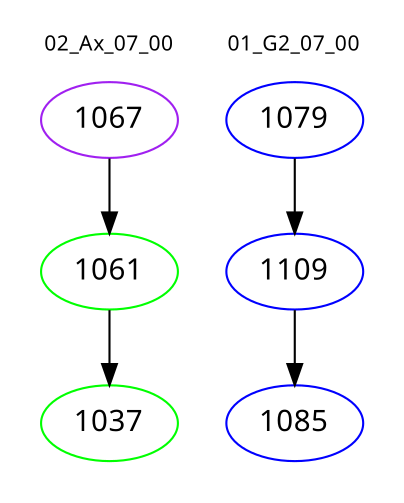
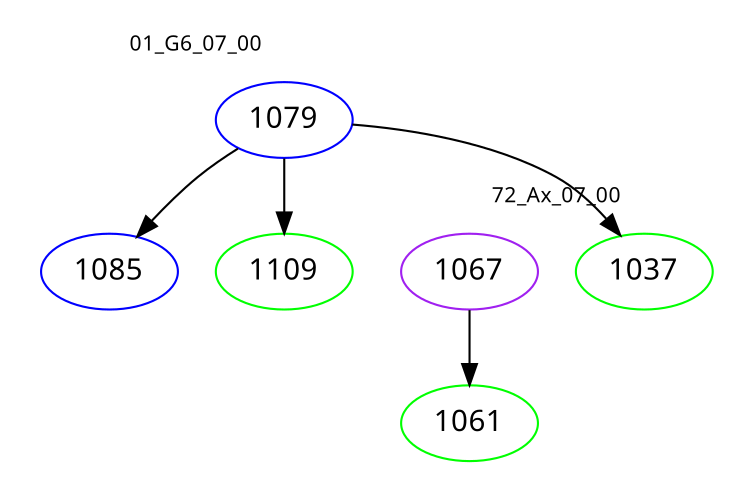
cluster "02_Ax_07_00": label "02_Ax_07_00" -> "72_Ax_07_00"
cluster "01_G2_07_00": label "01_G2_07_00" -> "01_G6_07_00"
node "1109": color blue -> green
edge "1061" -> "1037": now "1079" -> "1037"
edge "1109" -> "1085": now "1079" -> "1085"
